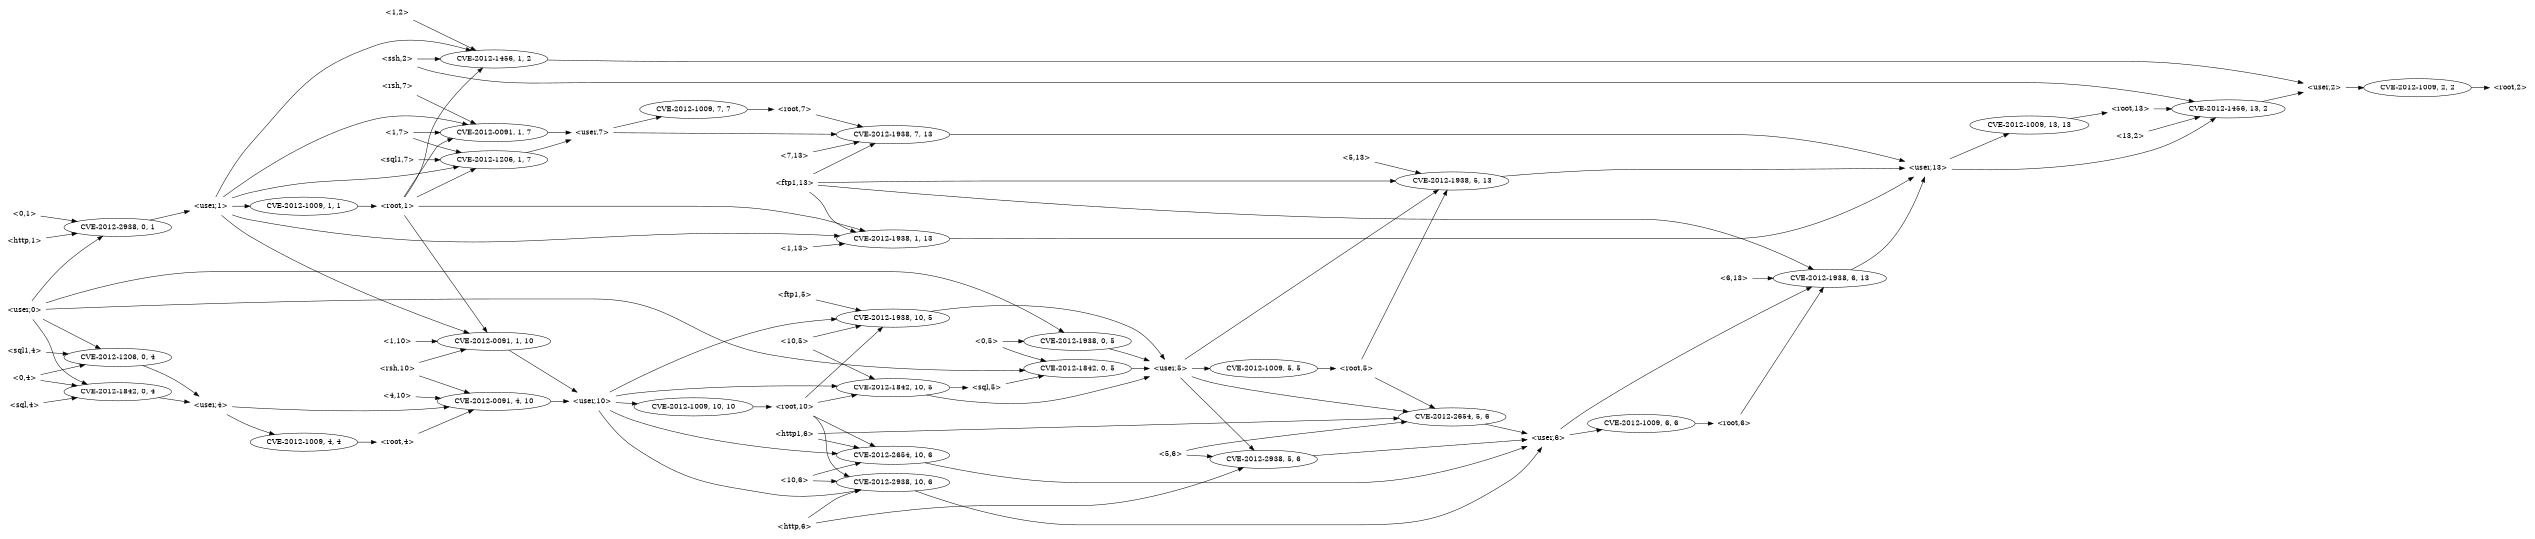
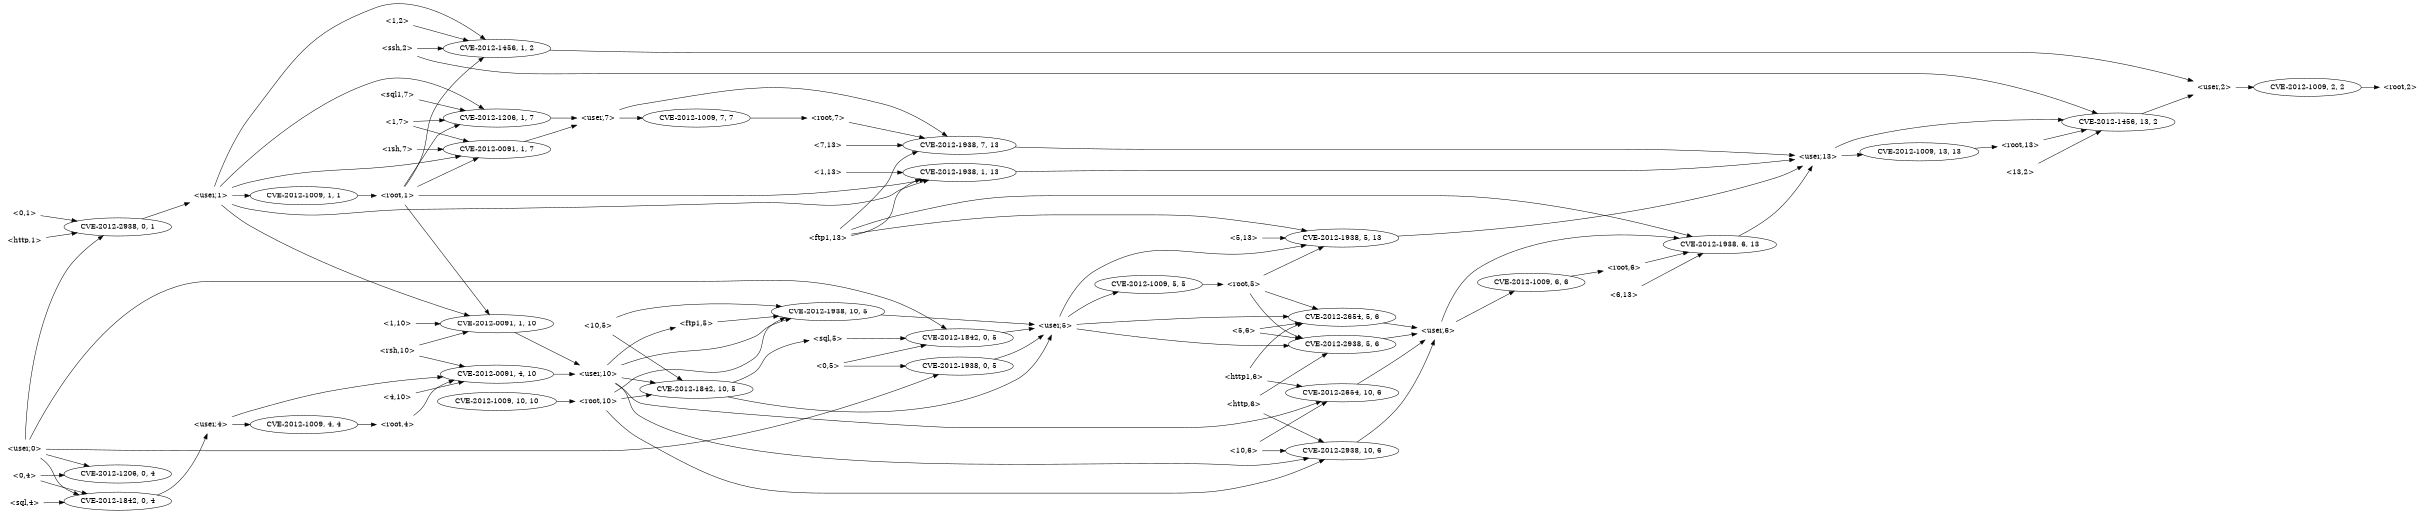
edge "<root,5>" -> "CVE-2012-2938, 5, 6": added
node "<sql1,4>": removed
edge "CVE-2012-1206, 0, 4" -> "<user,4>": removed
edge "<user,10>" -> "CVE-2012-1009, 10, 10": now "<user,10>" -> "<ftp1,5>"
edge "<root,10>" -> "CVE-2012-2654, 10, 6": removed
